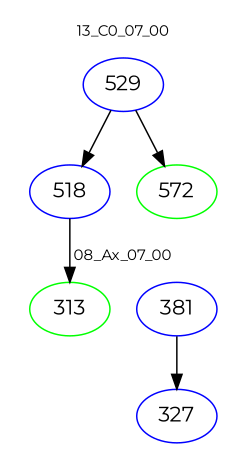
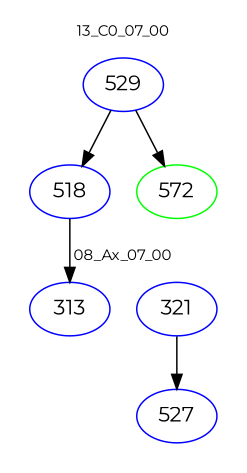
node "313": color green -> blue
node "381": label "381" -> "321"
node "327": label "327" -> "527"
